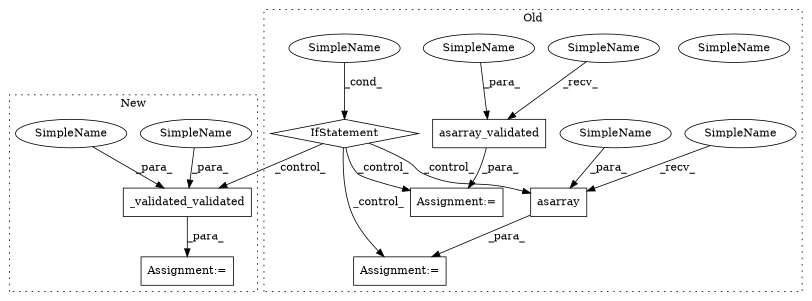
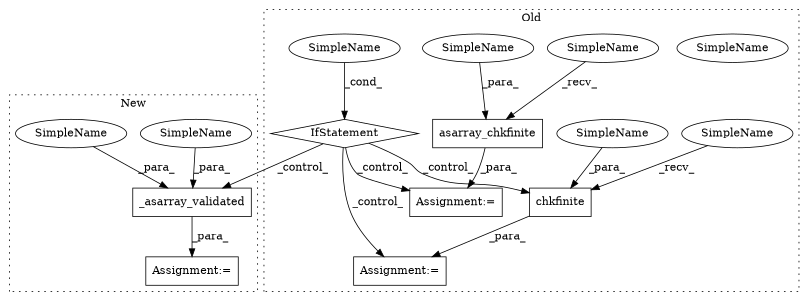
node "asarray_validated": label "asarray_validated" -> "asarray_chkfinite"
node "_validated_validated": label "_validated_validated" -> "_asarray_validated"
node "asarray": label "asarray" -> "chkfinite"
